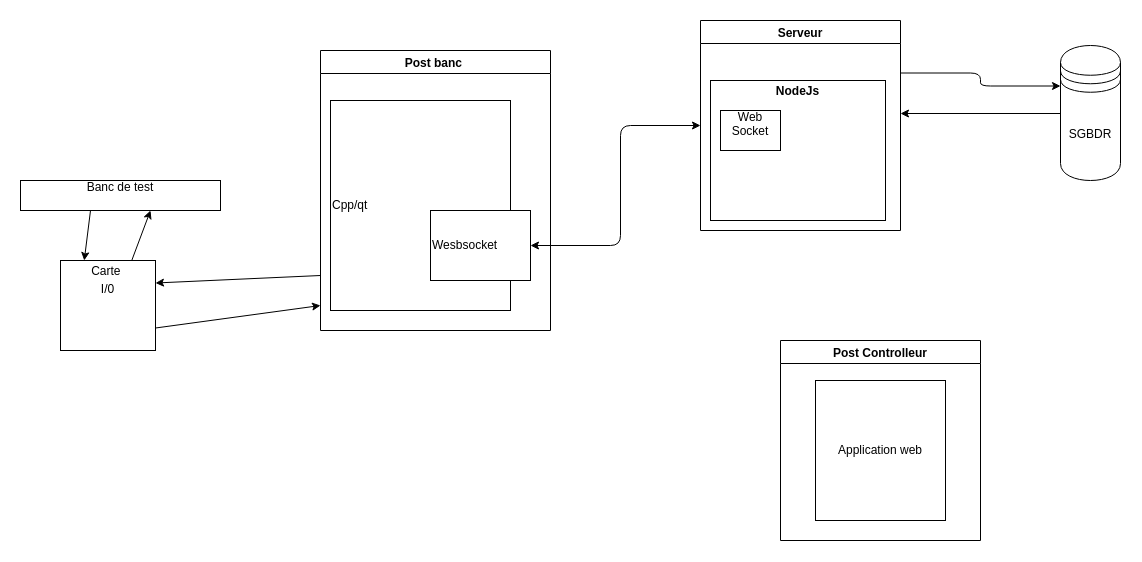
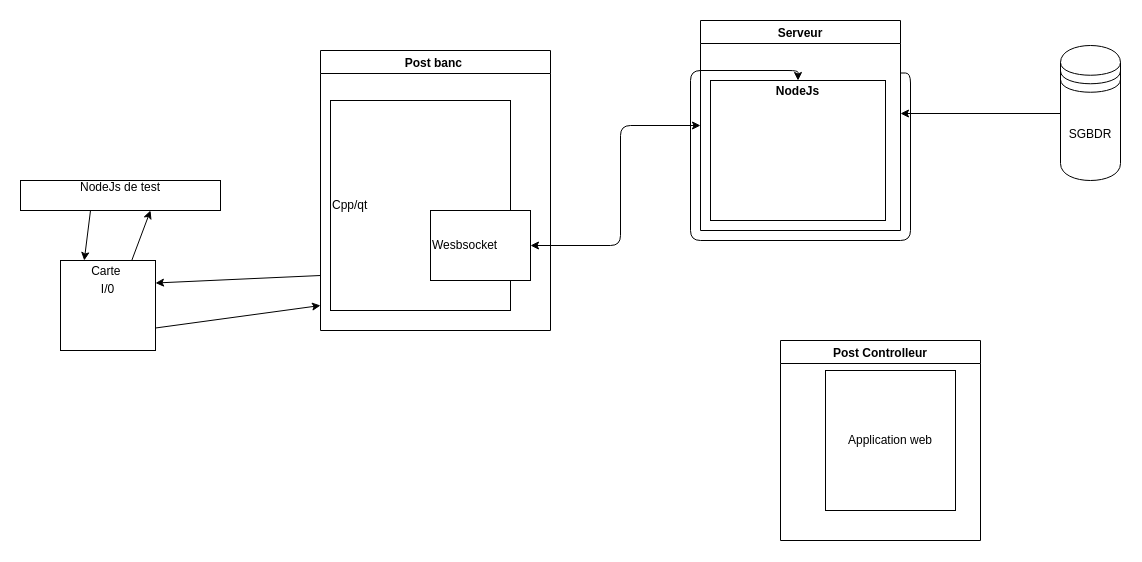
edge "Serveur" -> "SGBDR": now "Serveur" -> "NodeJs"
node "Web Socket": removed
node "Banc de test": label "Banc de test" -> "NodeJs de test"
node "Application web": moved (881, 451) -> (891, 441)
